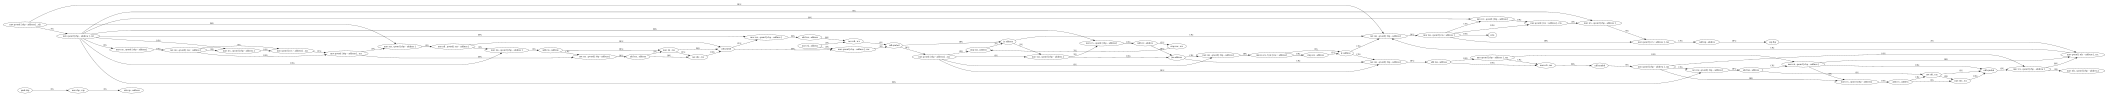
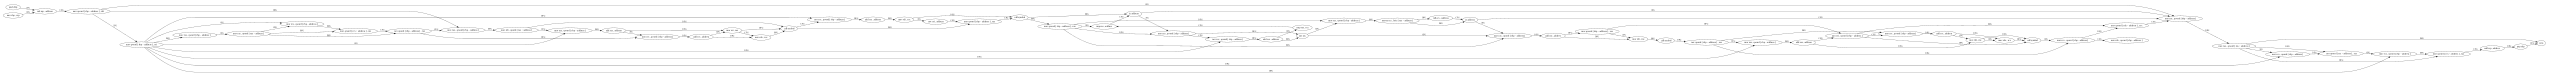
edge "sub rsp , address" -> "mov qword [ rbp - address ] , rdi": added, label "CFG"
edge "pop rbp" -> "mov qword [ rdx + address ] , rcx": now "pop rbp" -> "retn"
edge "mov esi , address" -> "mov rdi , rcx": reversed
node "cmp ecx , address": label "cmp ecx , address" -> "call ecx , address"
node "jne address": label "jne address" -> "jne rax"
edge "push rbp" -> "mov rbp , rsp": now "push rbp" -> "sub rsp , address"
